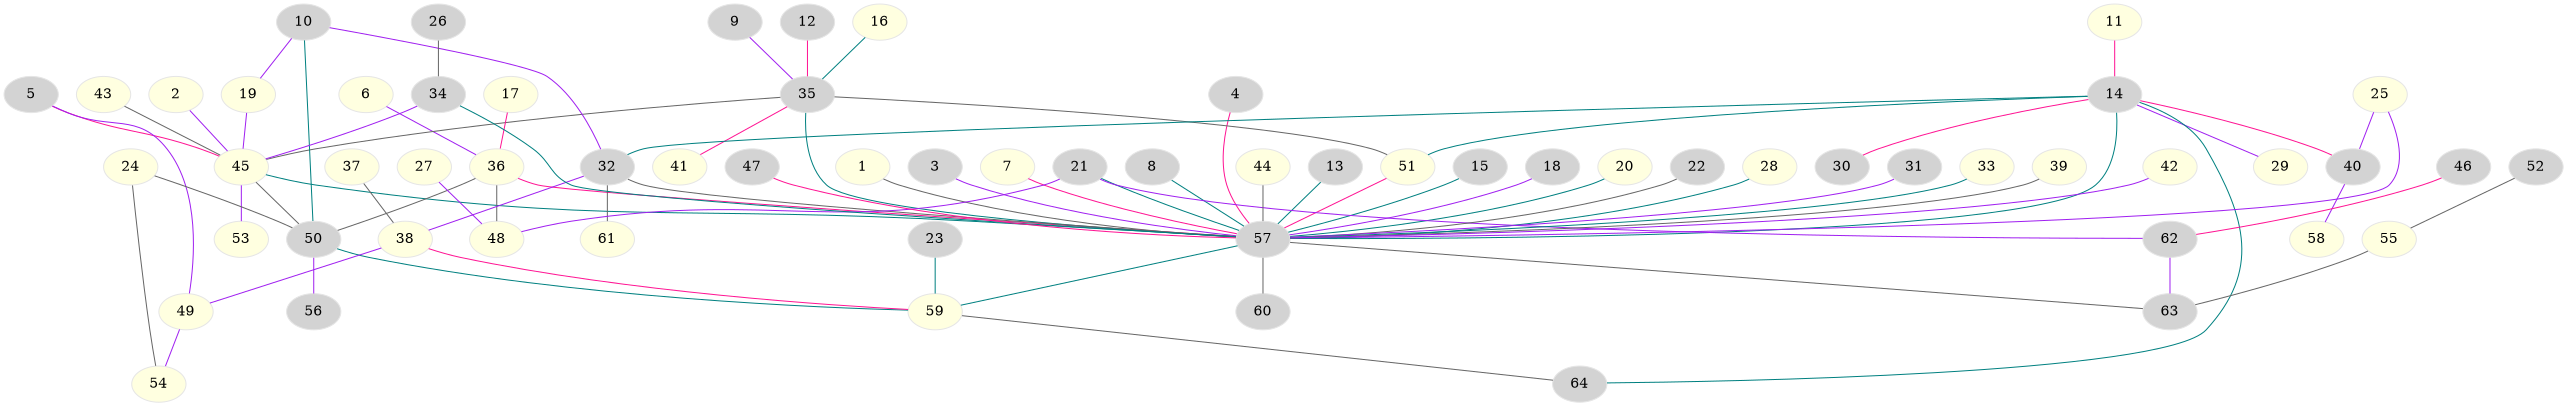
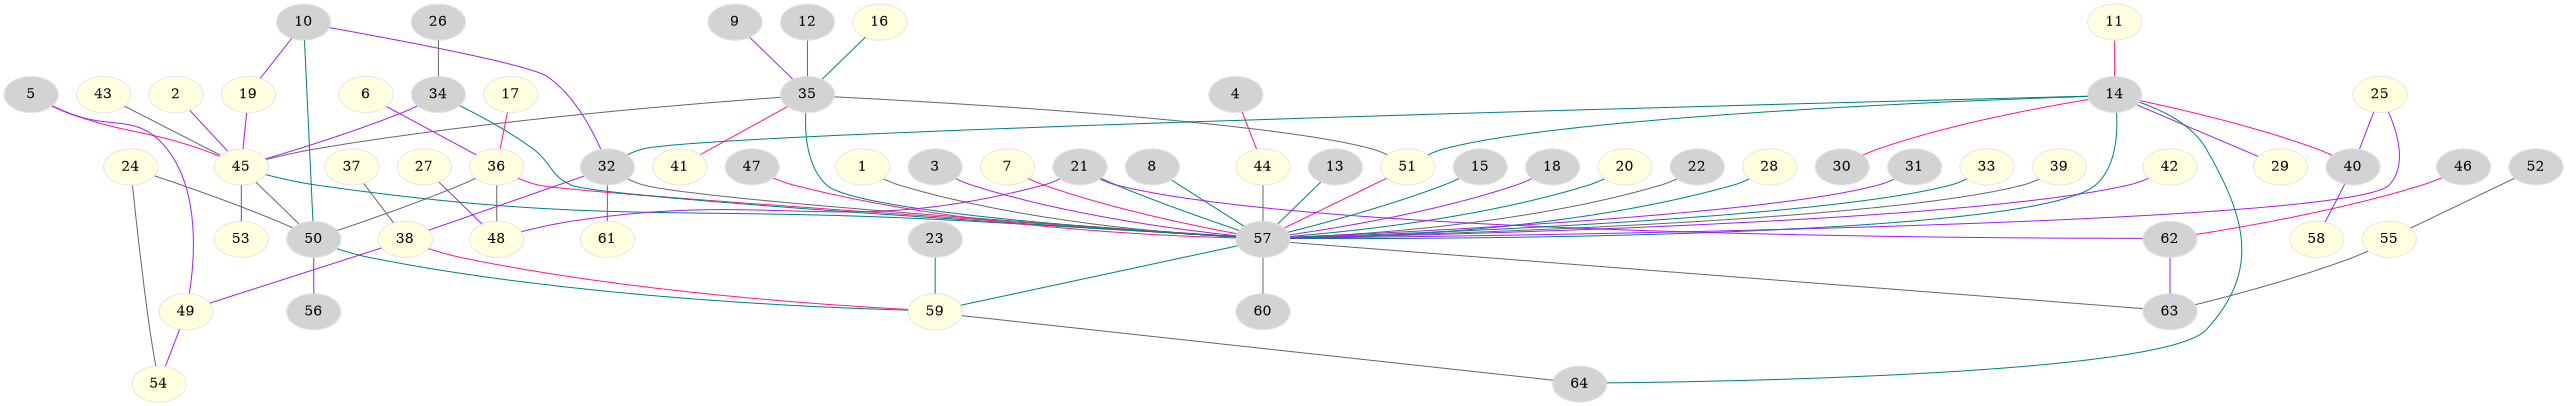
edge "4" -- "57": now "4" -- "44"
